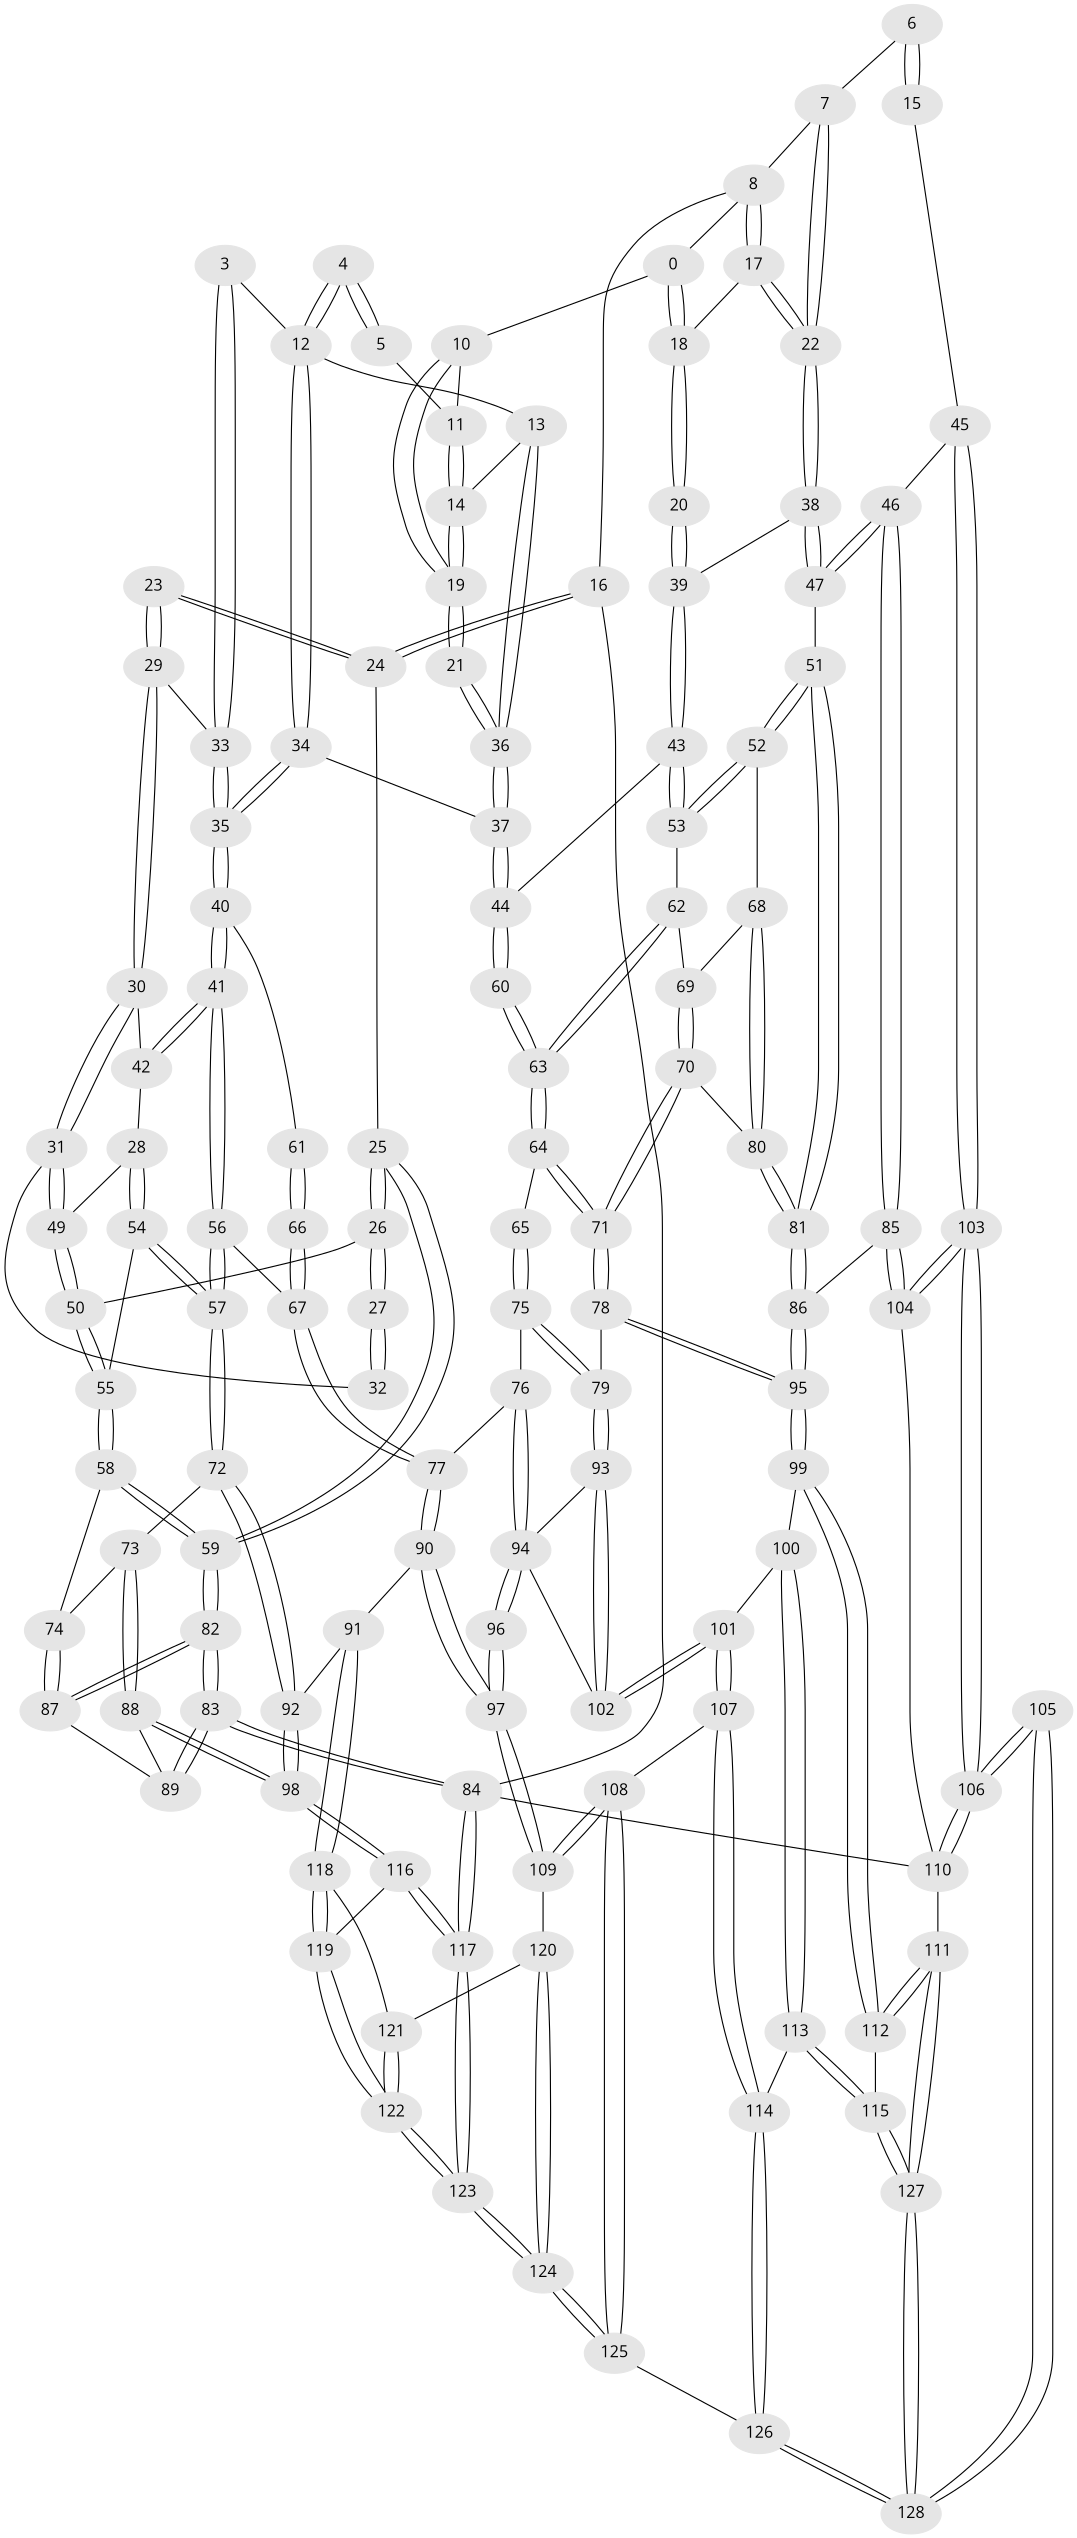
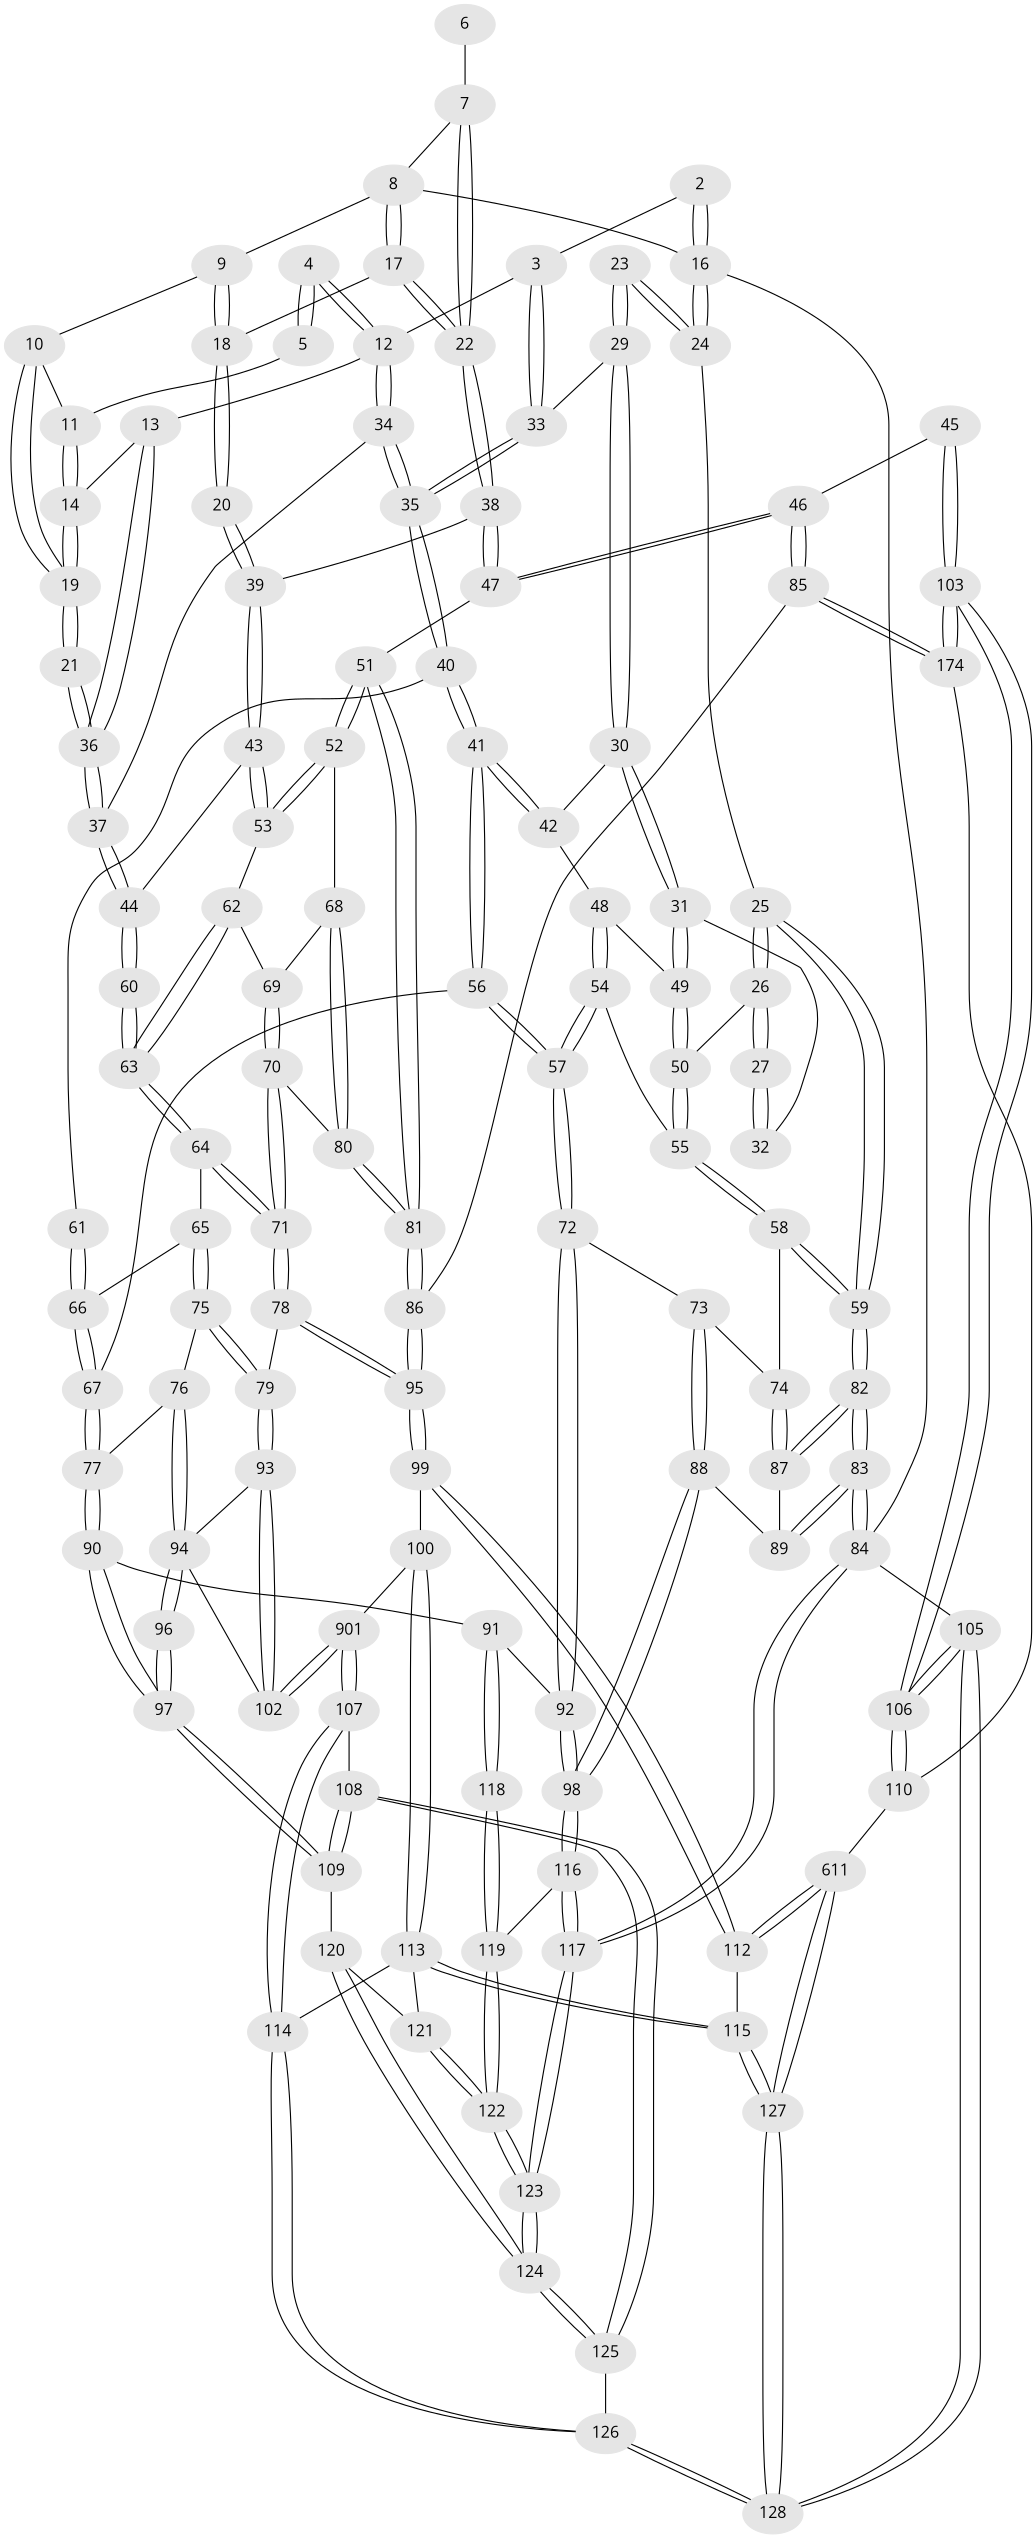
node "15": removed
node "2": added
node "0": label "0" -> "9"
node "28": label "28" -> "48"
edge "65" -- "66": added
node "104": label "104" -> "174"
node "101": label "101" -> "901"
edge "84" -- "110": now "84" -- "105"
edge "118" -- "121": now "113" -- "121"
node "111": label "111" -> "611"
